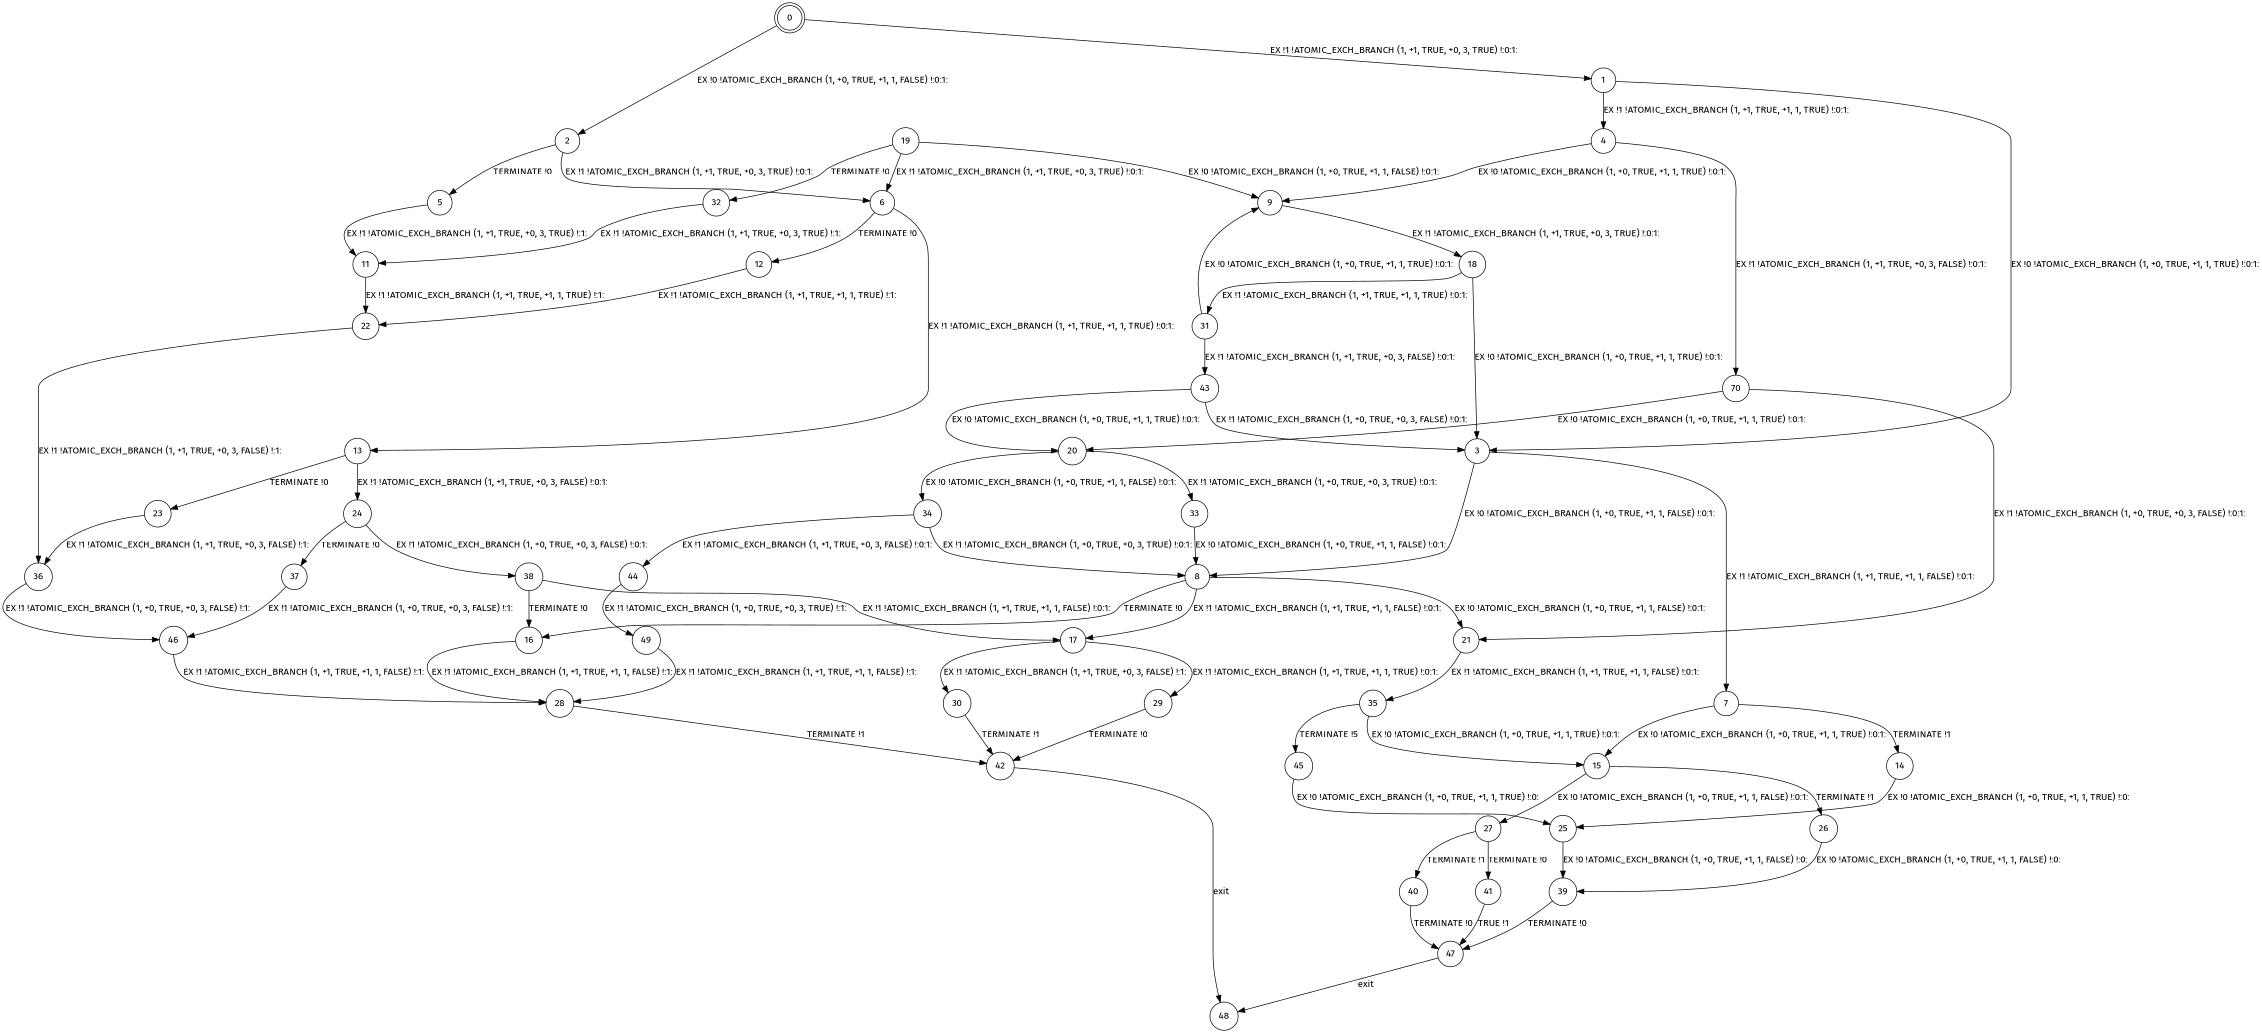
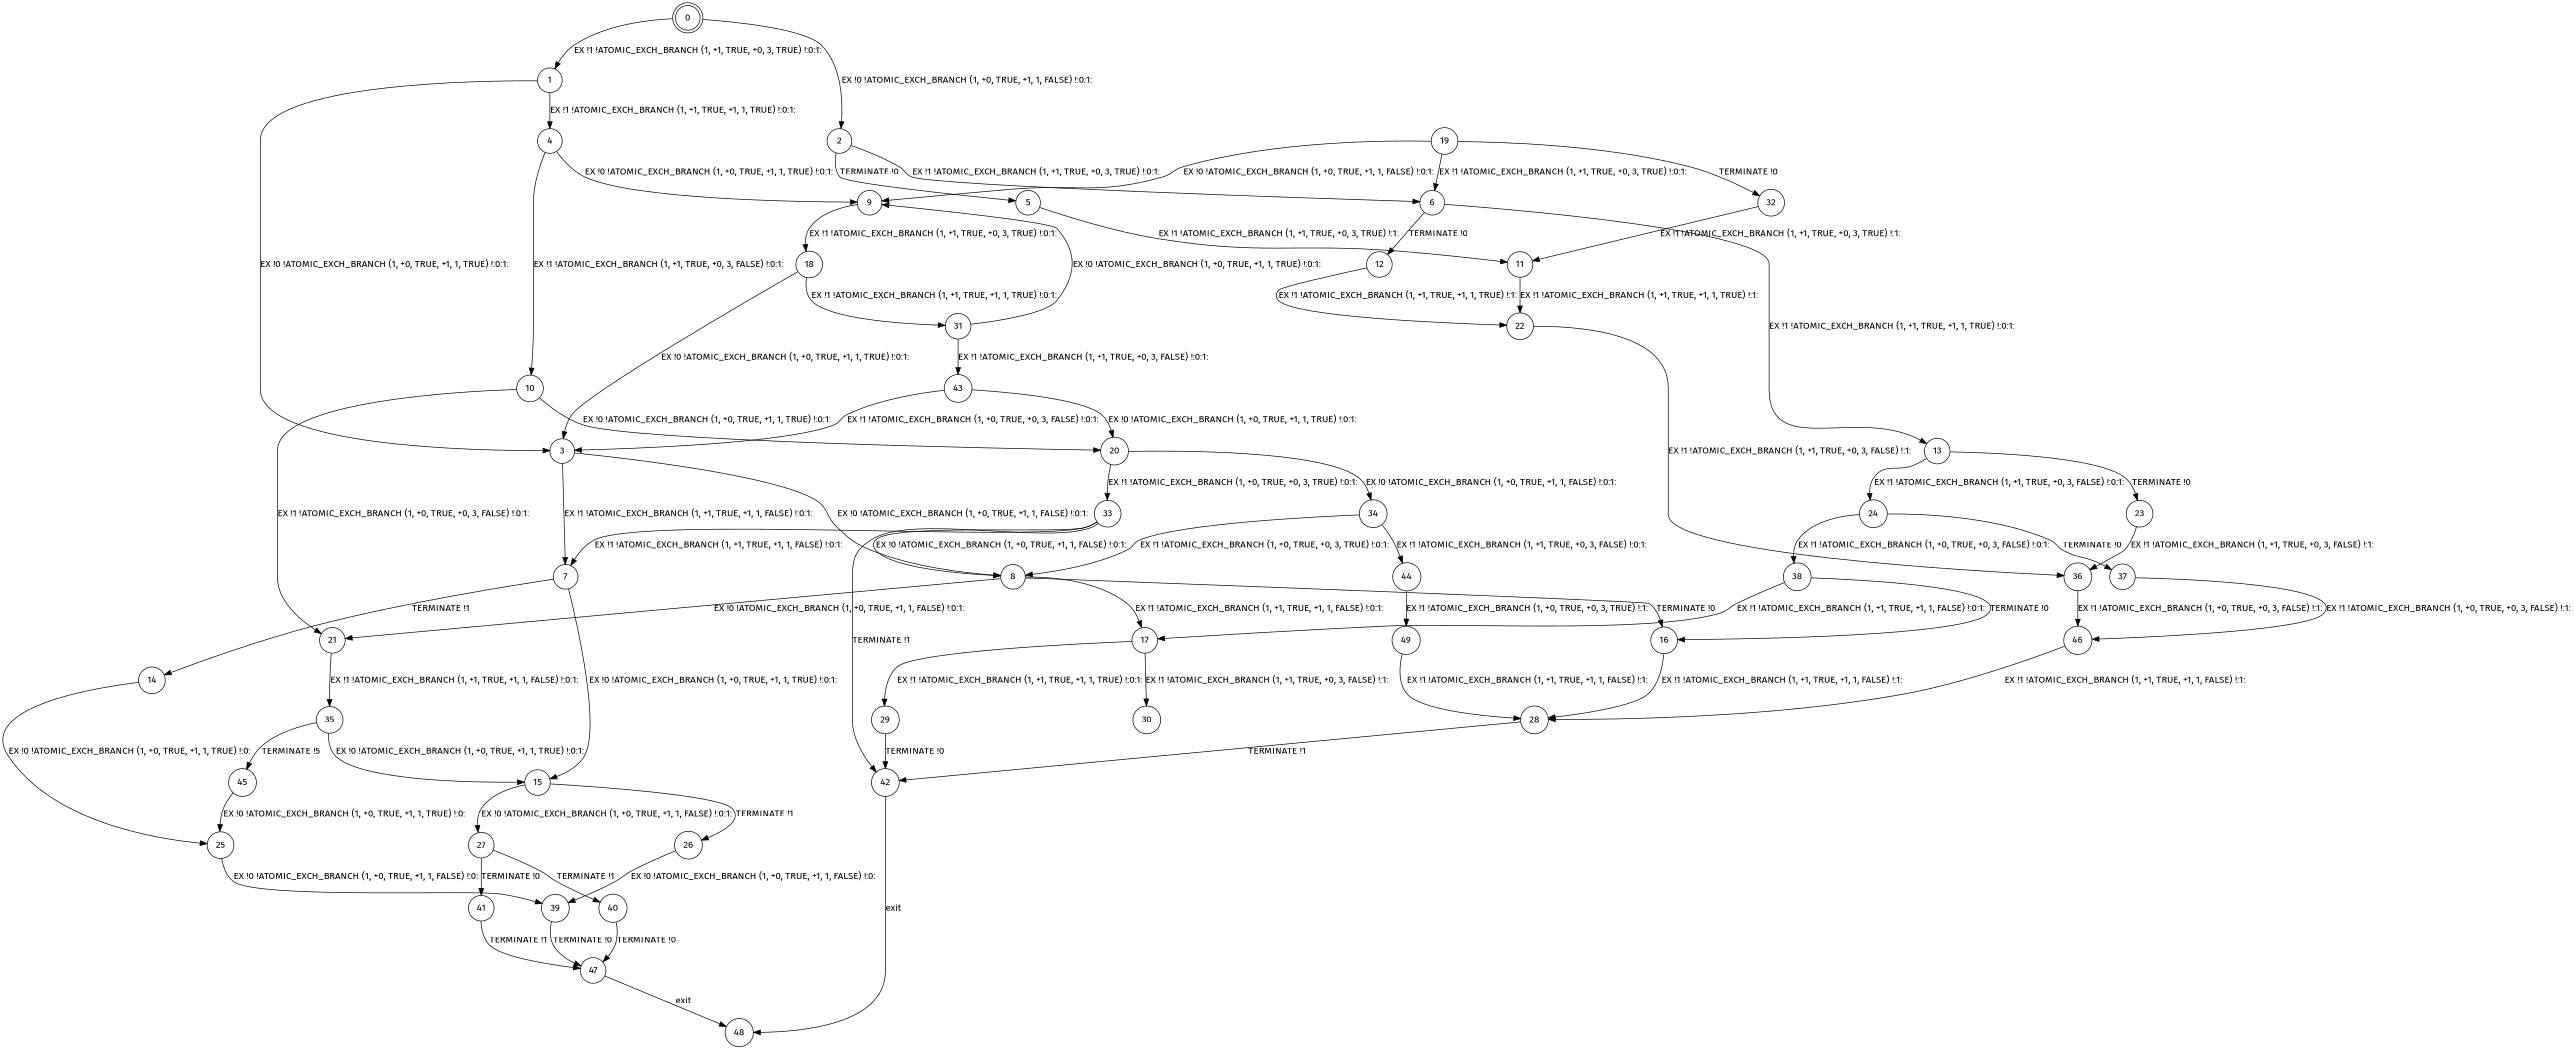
node "70": label "70" -> "10"
edge "33" -> "7": added, label "EX !1 !ATOMIC_EXCH_BRANCH (1, +1, TRUE, +1, 1, FALSE) !:0:1:"
edge "30" -> "42": now "33" -> "42"
edge "41" -> "47": label "TRUE !1" -> "TERMINATE !1"
